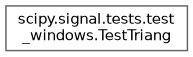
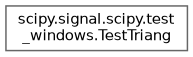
node "scipy.signal.tests.test _windows.TestTriang": label "scipy.signal.tests.test _windows.TestTriang" -> "scipy.signal.scipy.test _windows.TestTriang"
